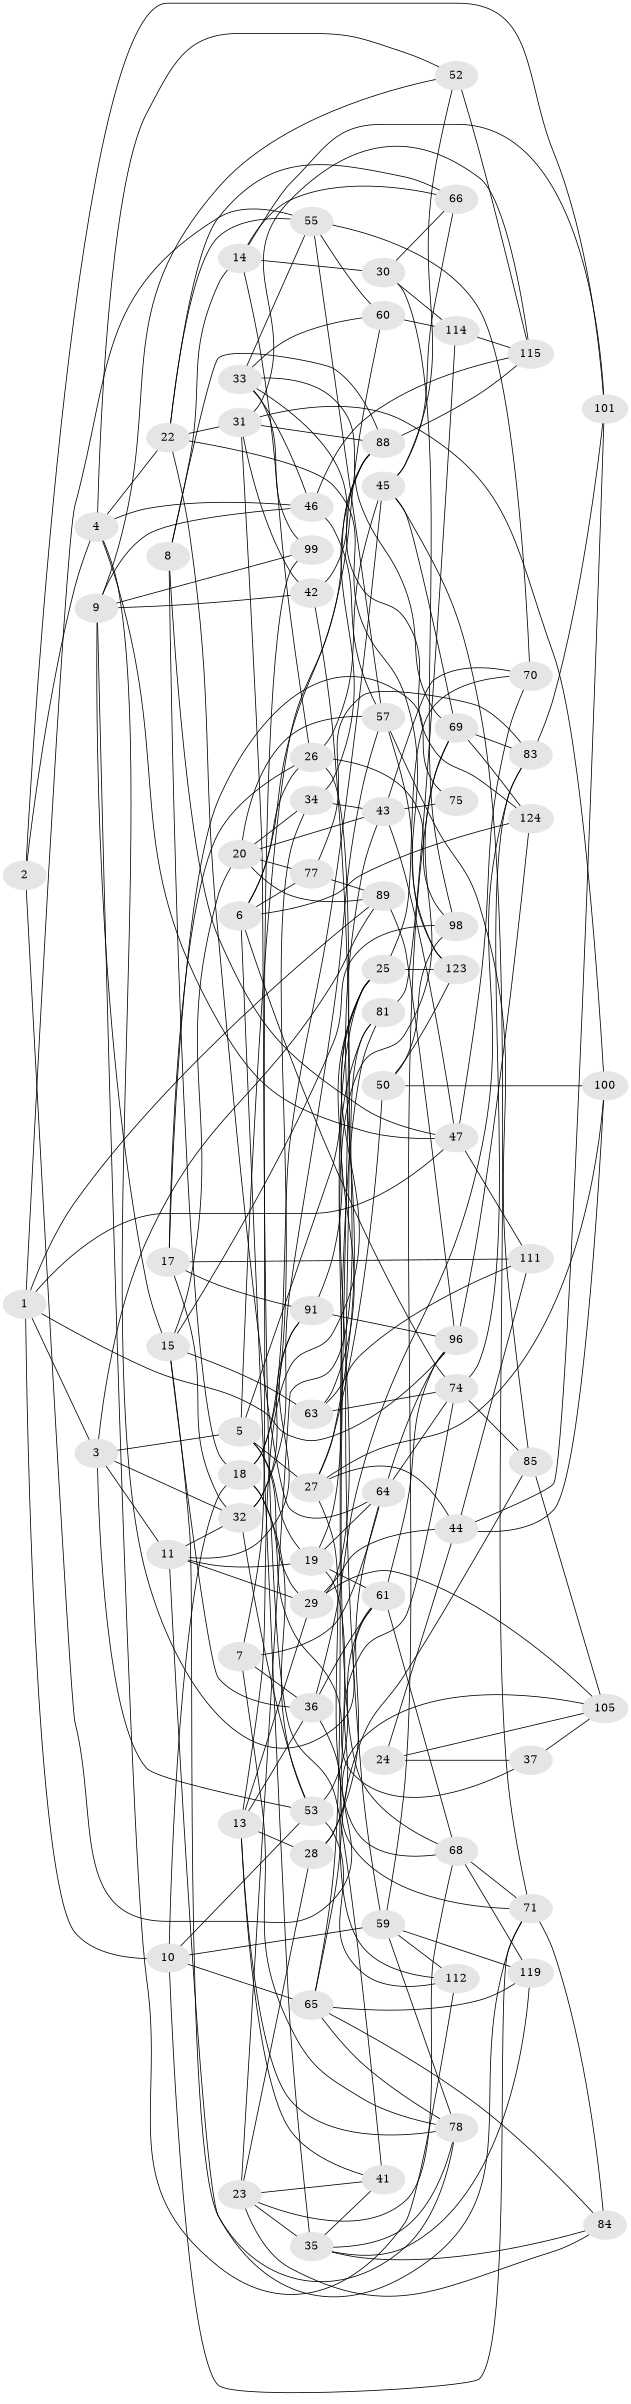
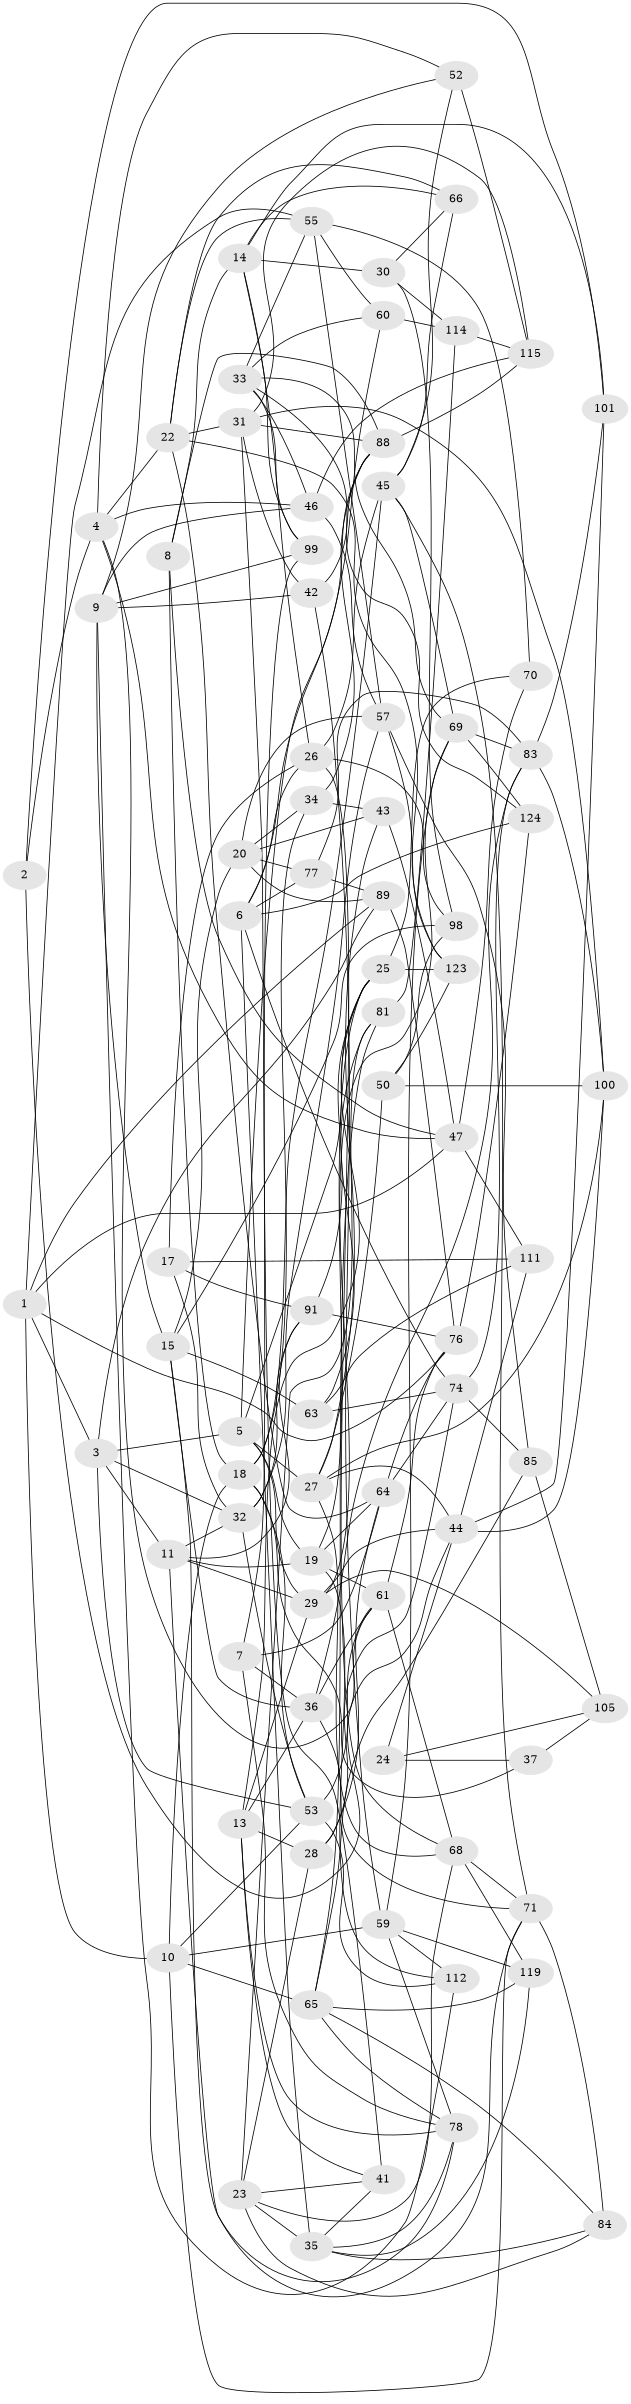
edge "14" -- "99": added
edge "70" -- "43": removed
node "75": removed
edge "83" -- "100": added
node "96": label "96" -> "76"
edge "2" -- "105": now "2" -- "44"
